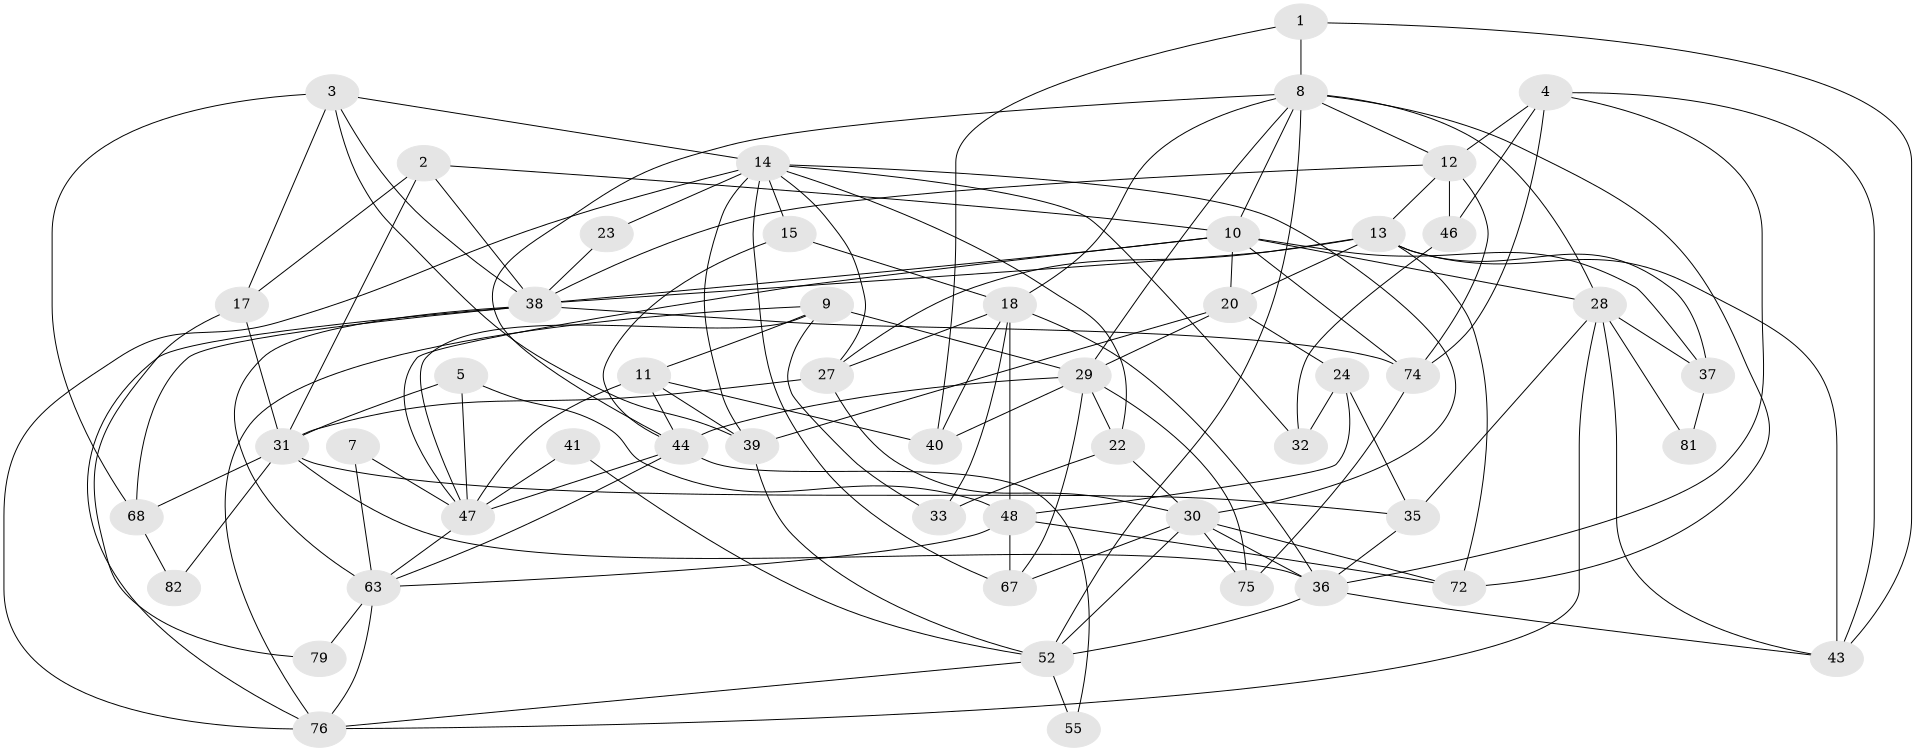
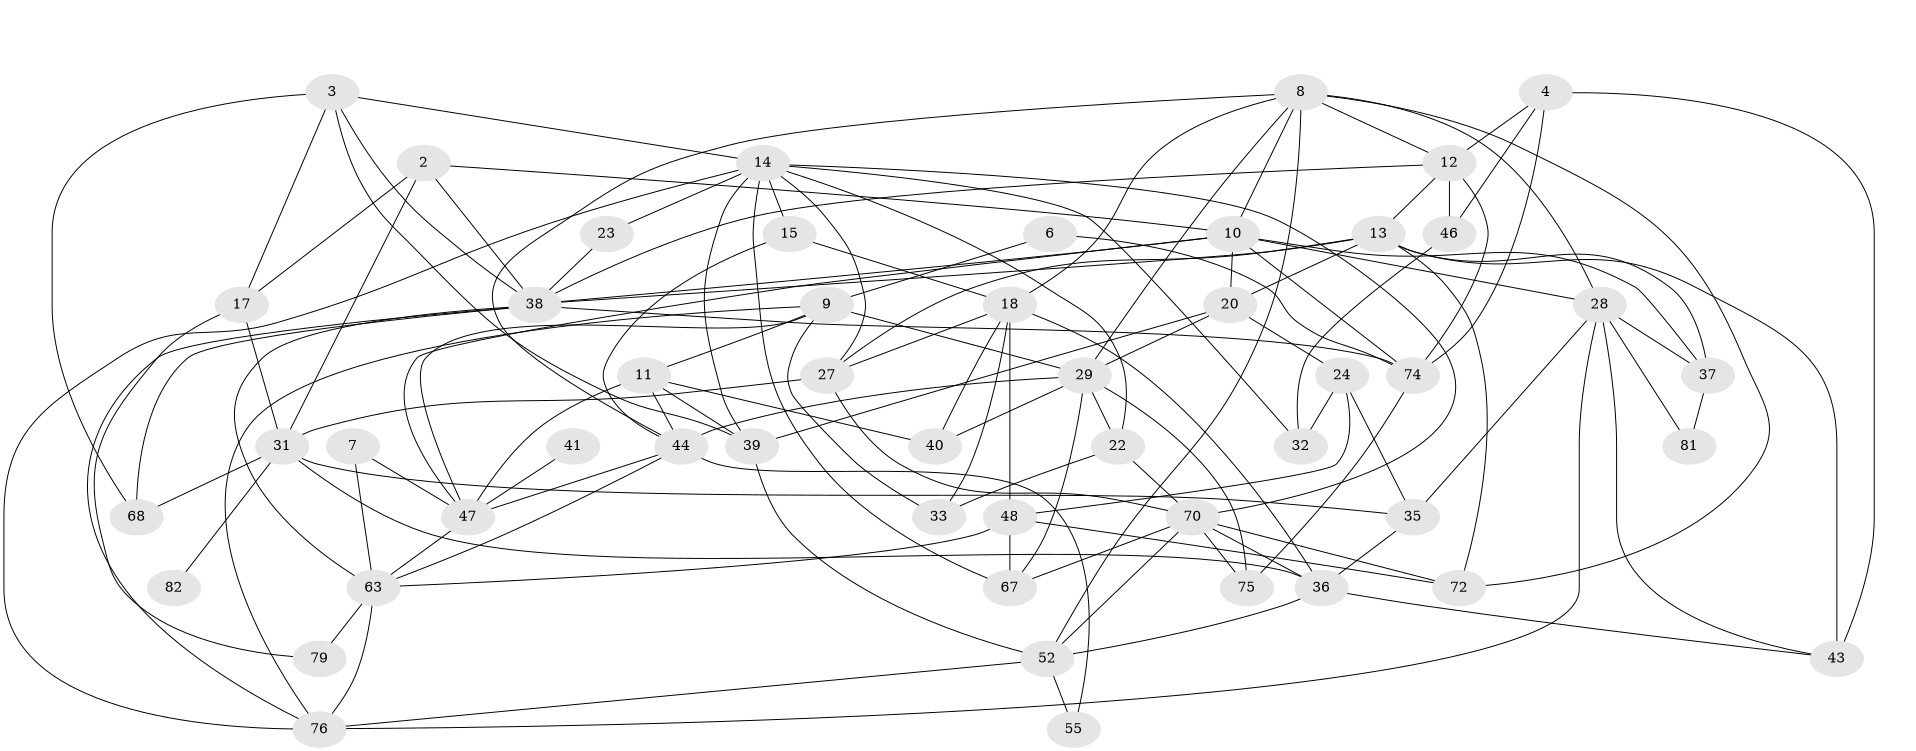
node "1": removed
node "6": added
node "5": removed
edge "4" -- "36": removed
node "30": label "30" -> "70"
edge "68" -- "82": removed
edge "41" -- "52": removed
